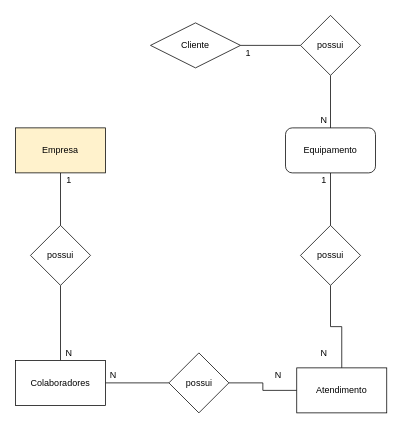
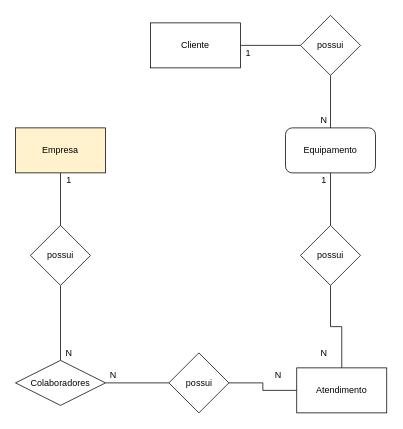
node "Cliente": shape diamond -> rectangle
node "Colaboradores": shape rectangle -> diamond
